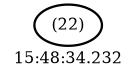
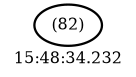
node "(22)": label "(22)" -> "(82)"
